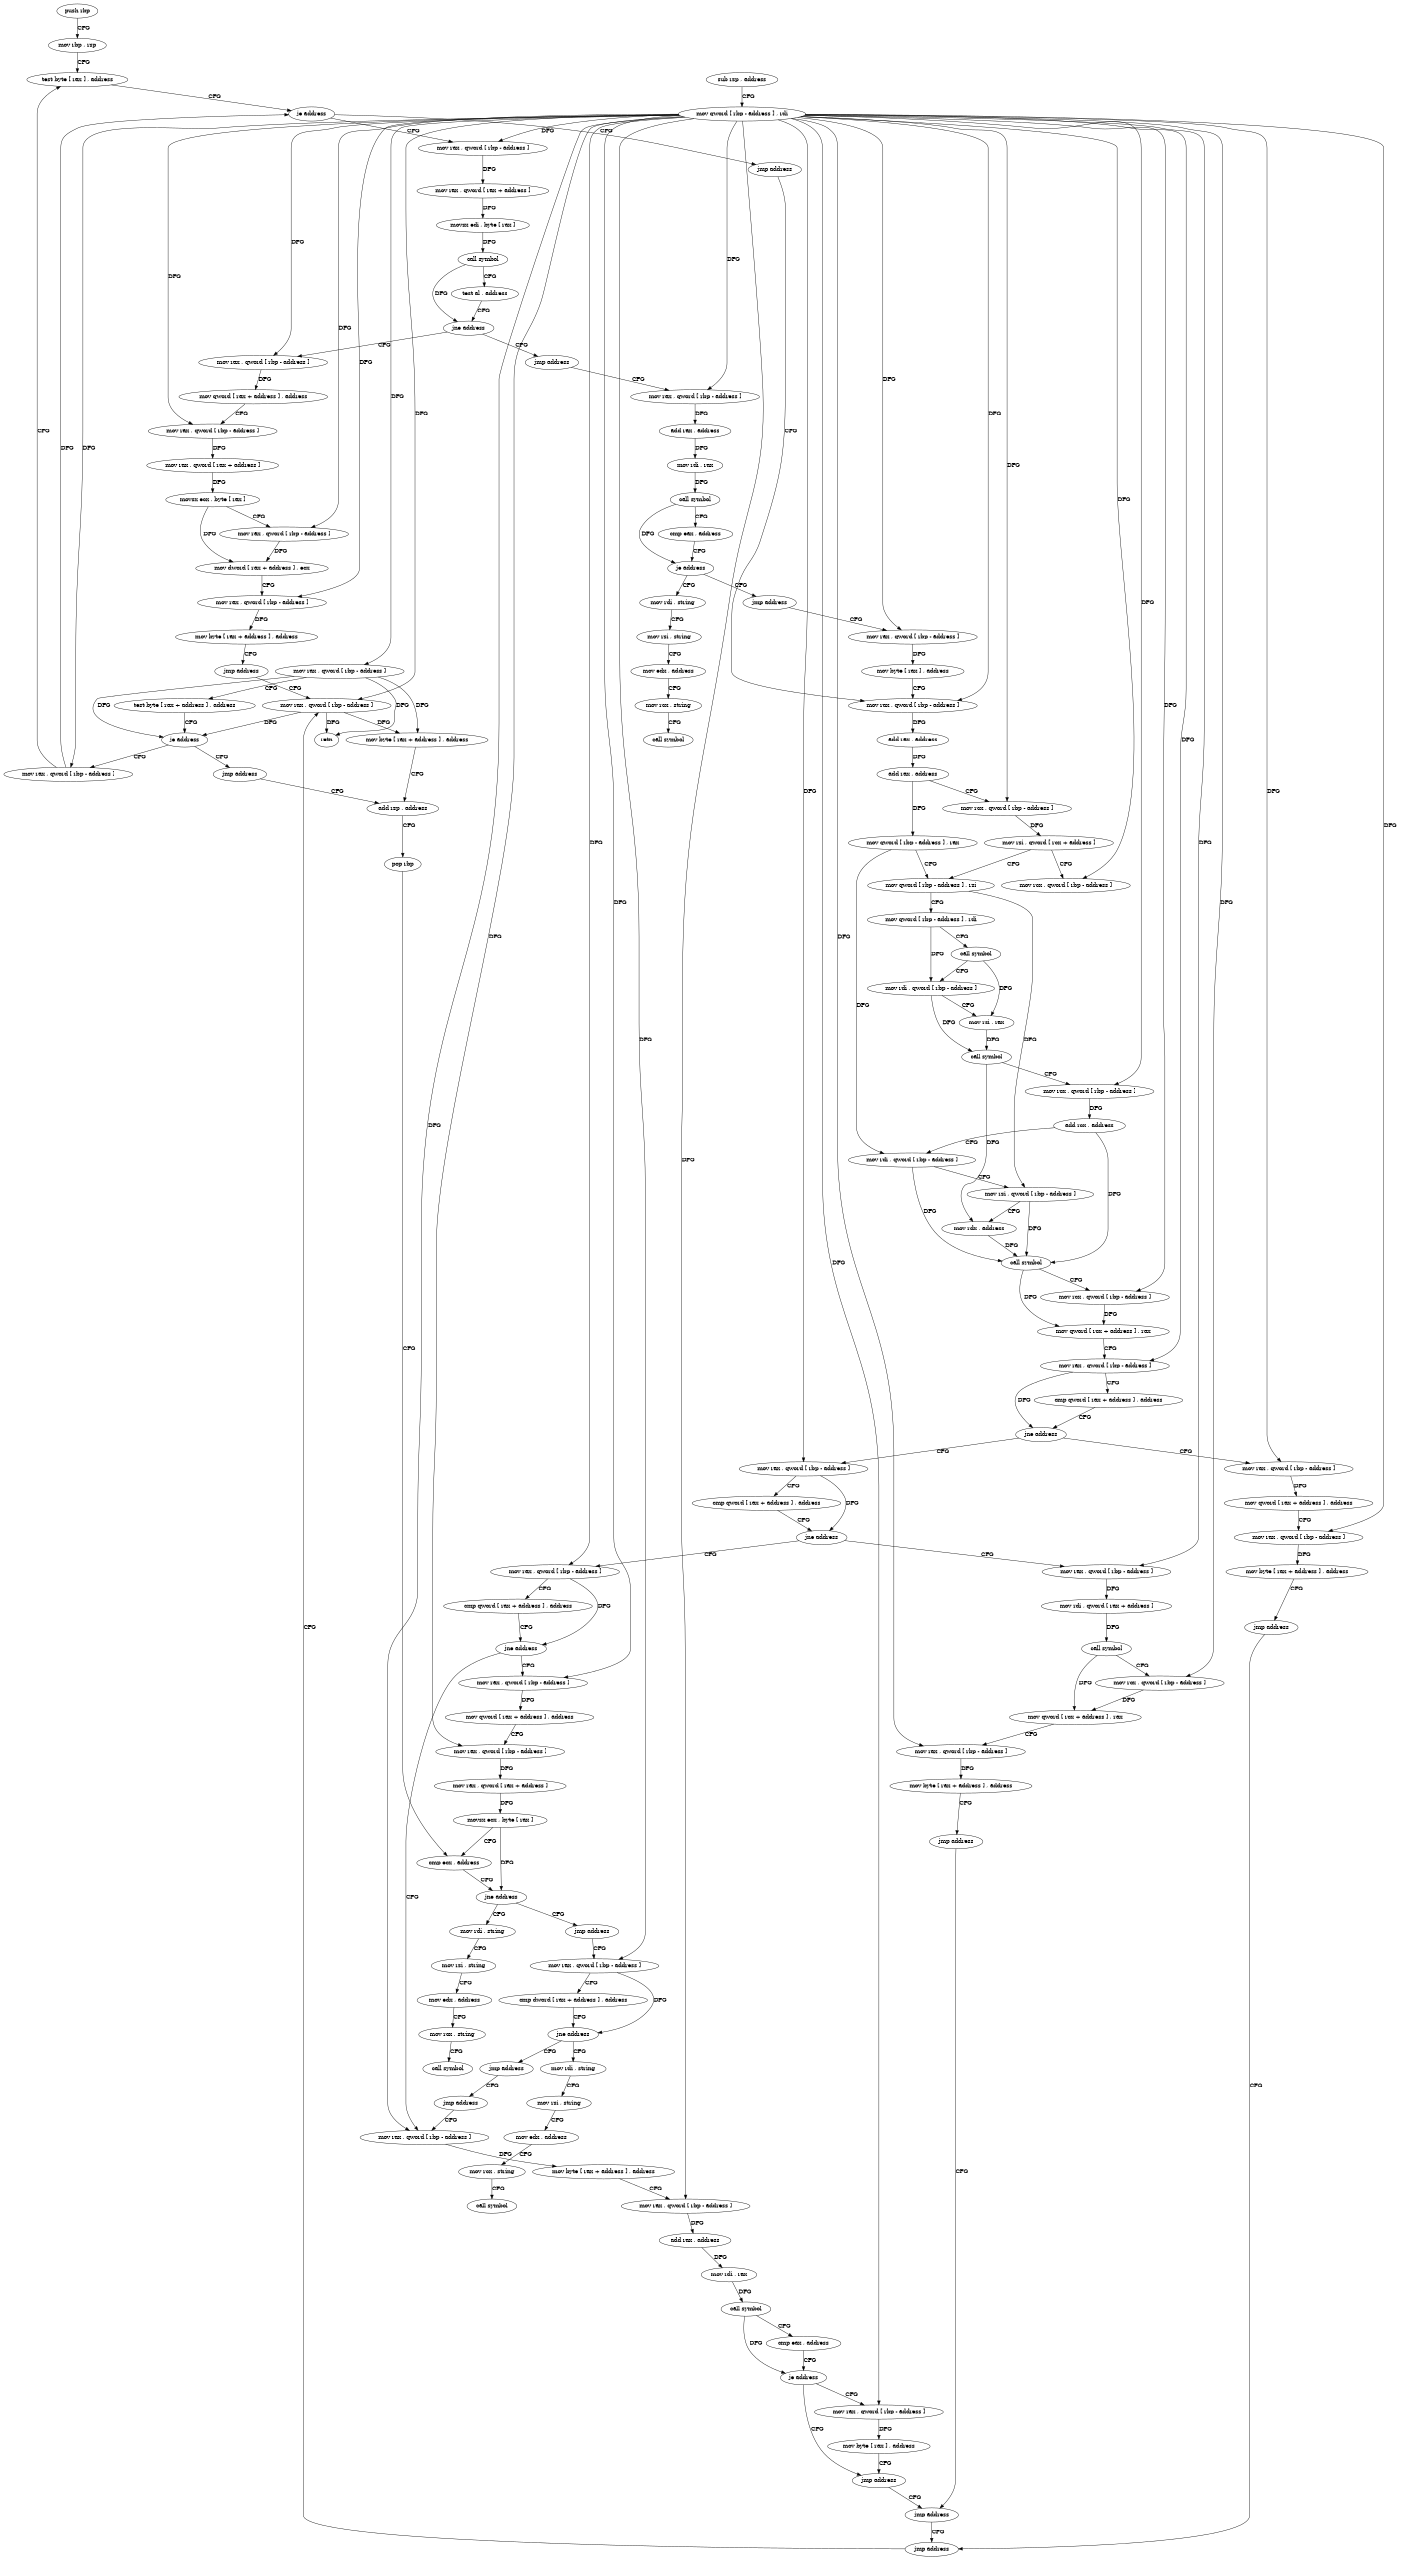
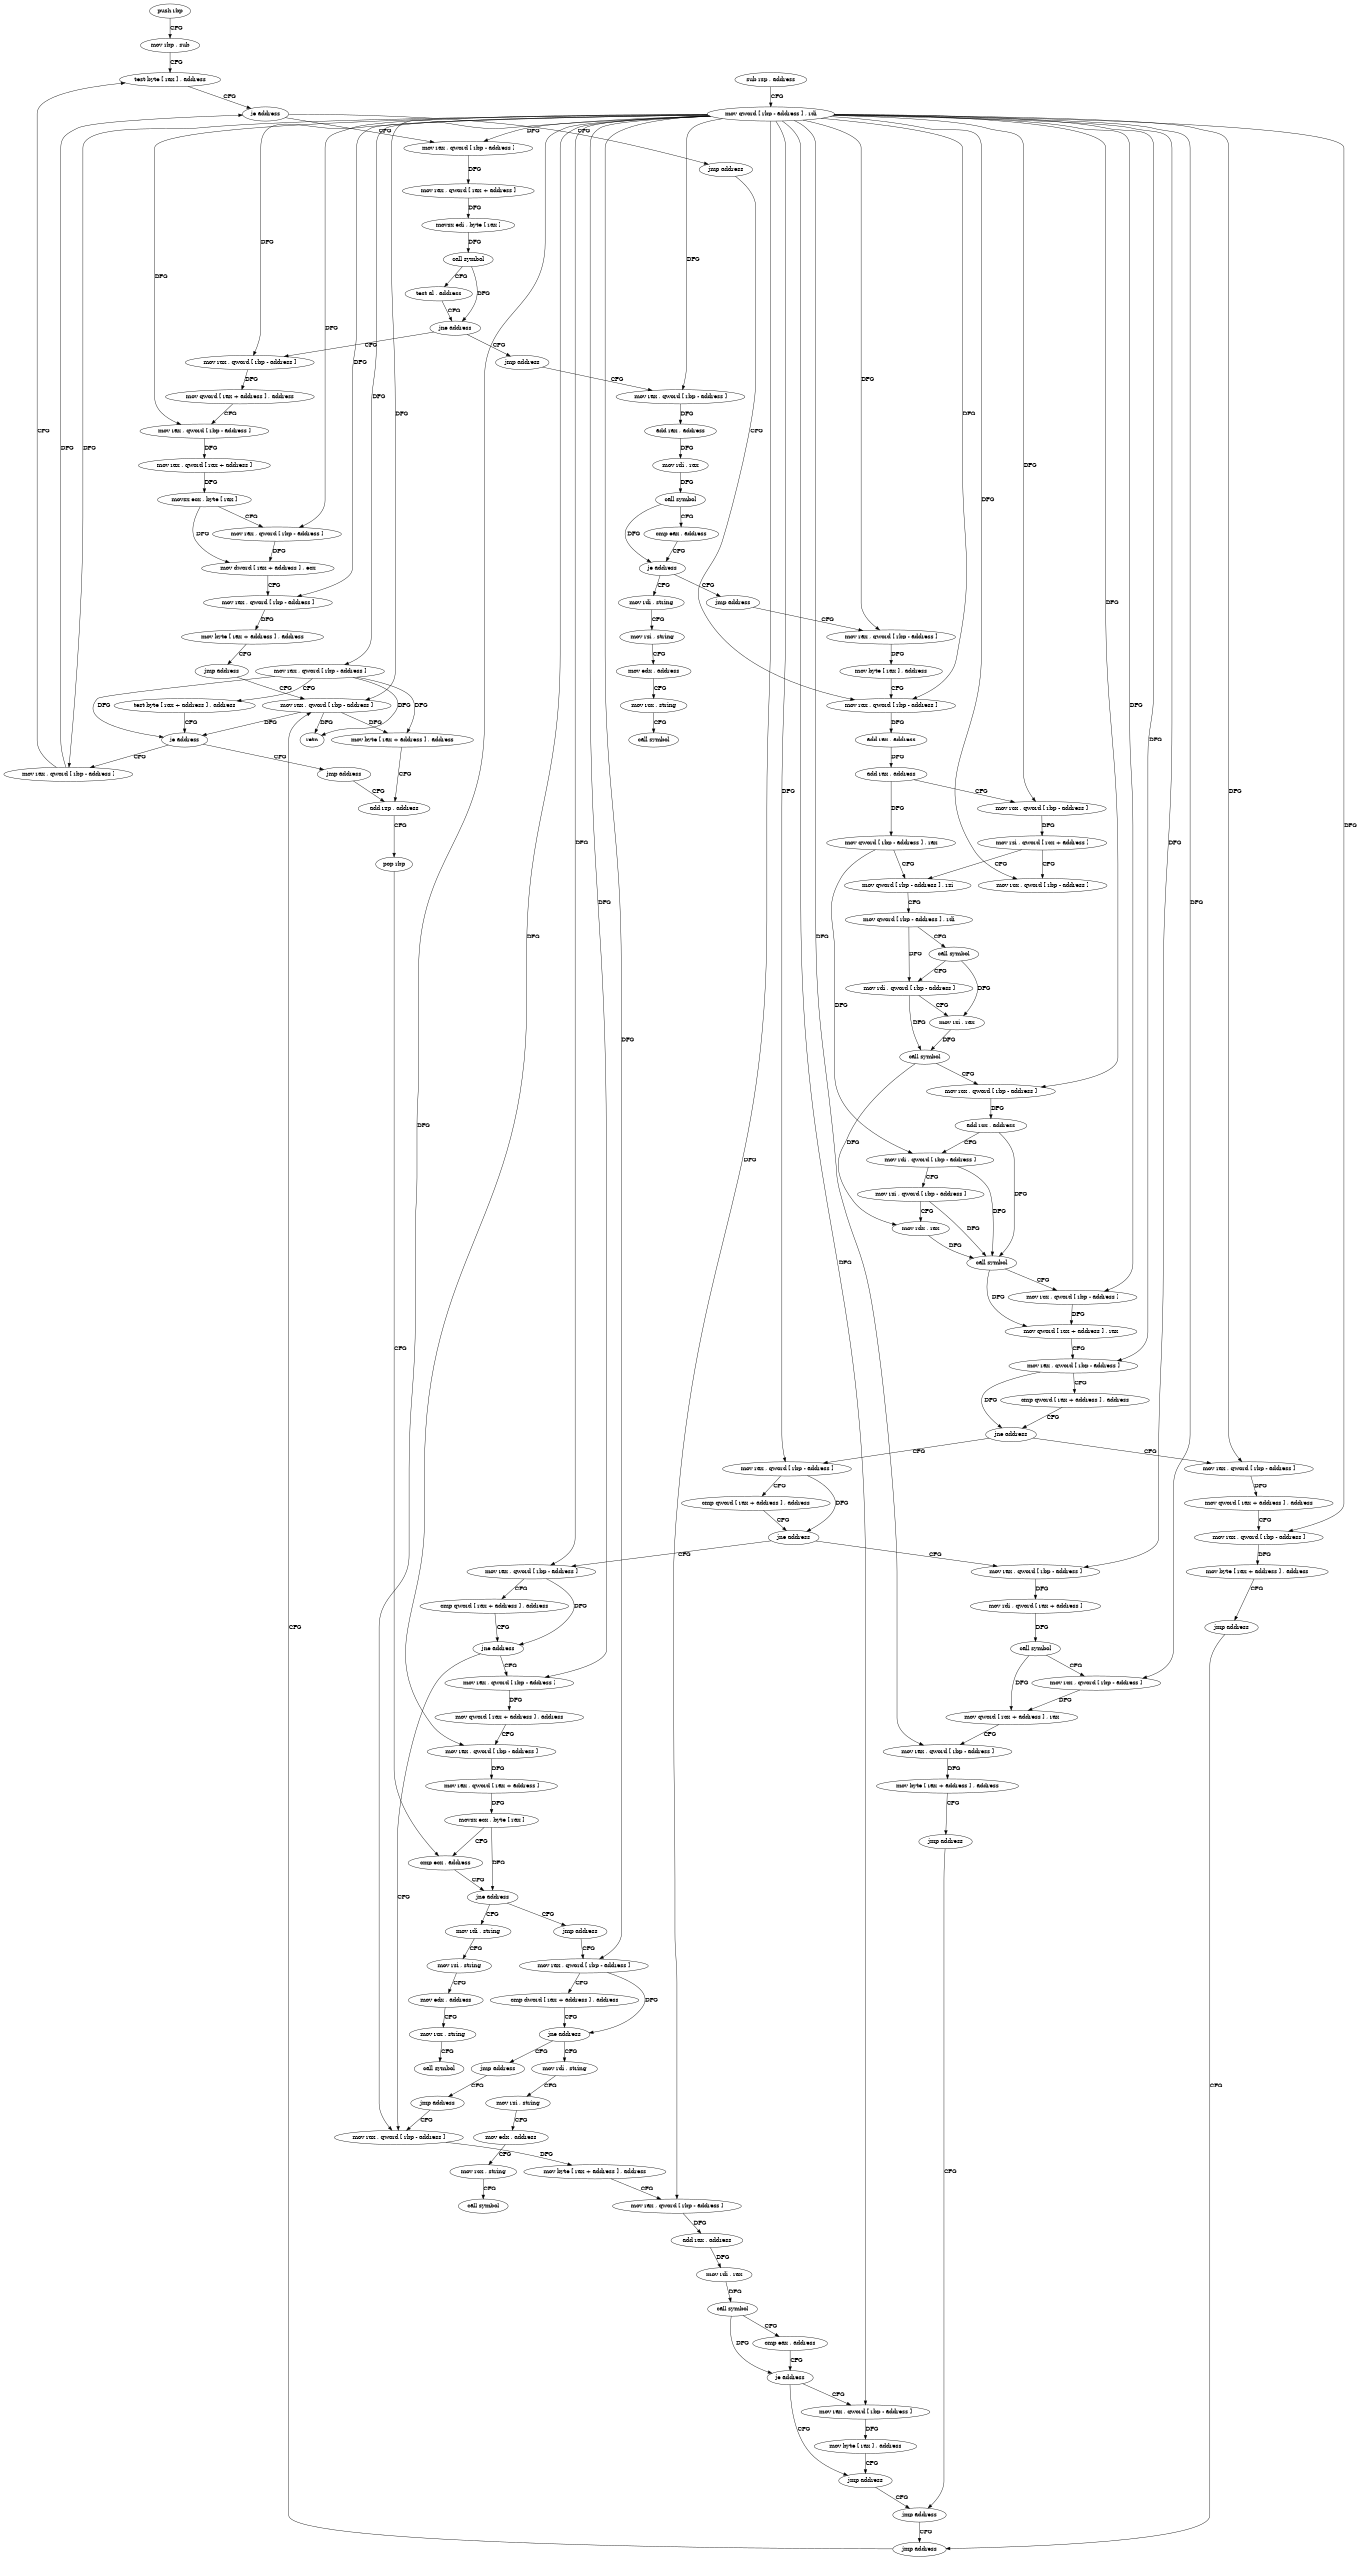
node "mov rbp , rsp": label "mov rbp , rsp" -> "mov rbp , sub"
edge "mov qword [ rbp - address ] , rsi" -> "mov rsi , qword [ rbp - address ]": removed, label "DFG"
node "mov rdx , address": label "mov rdx , address" -> "mov rdx , rax"
